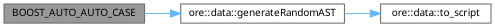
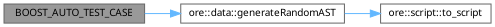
node "BOOST_AUTO_AUTO_CASE": label "BOOST_AUTO_AUTO_CASE" -> "BOOST_AUTO_TEST_CASE"
node "ore::data::to_script": label "ore::data::to_script" -> "ore::script::to_script"
